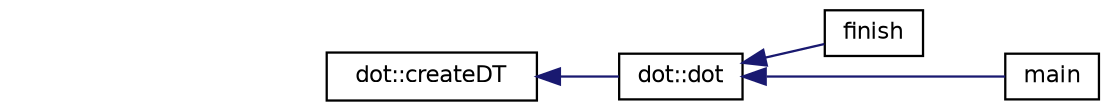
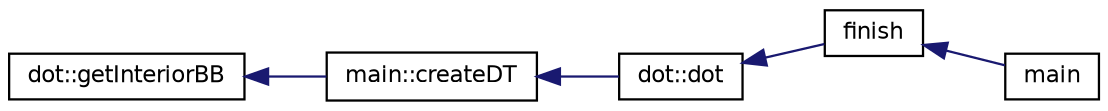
node "dot::getInteriorBB": added
node "dot::createDT": label "dot::createDT" -> "main::createDT"
edge "main" -> "dot::dot": now "main" -> "finish"
